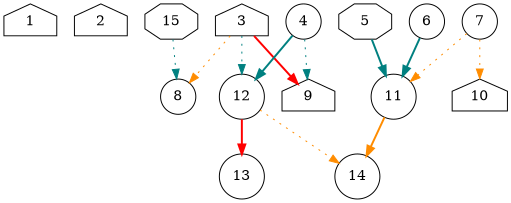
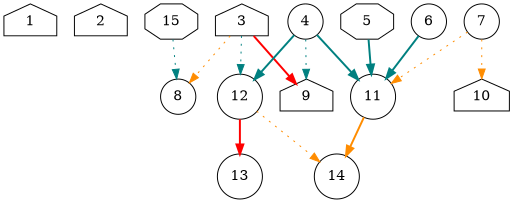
edge "4" -> "11": added
